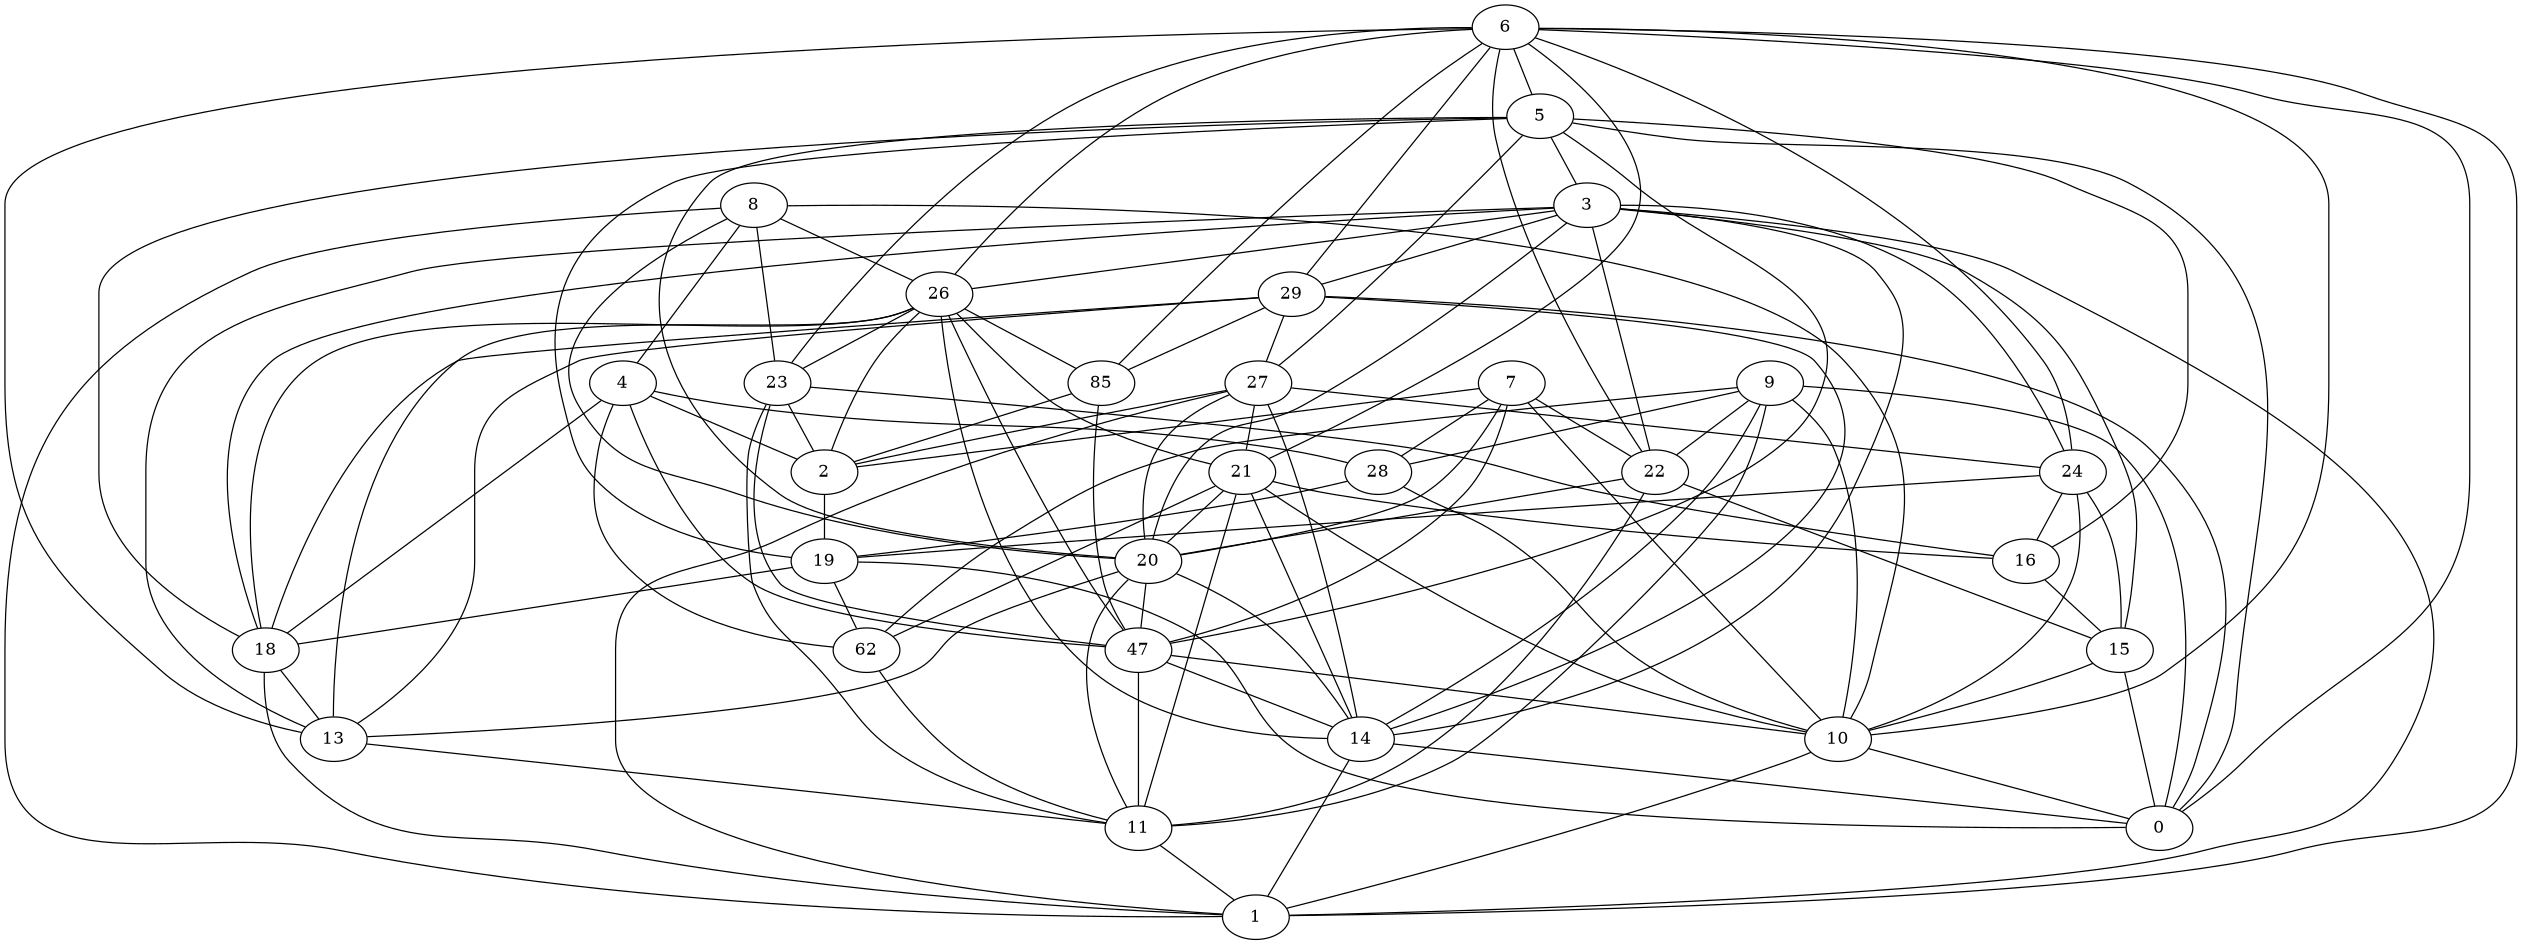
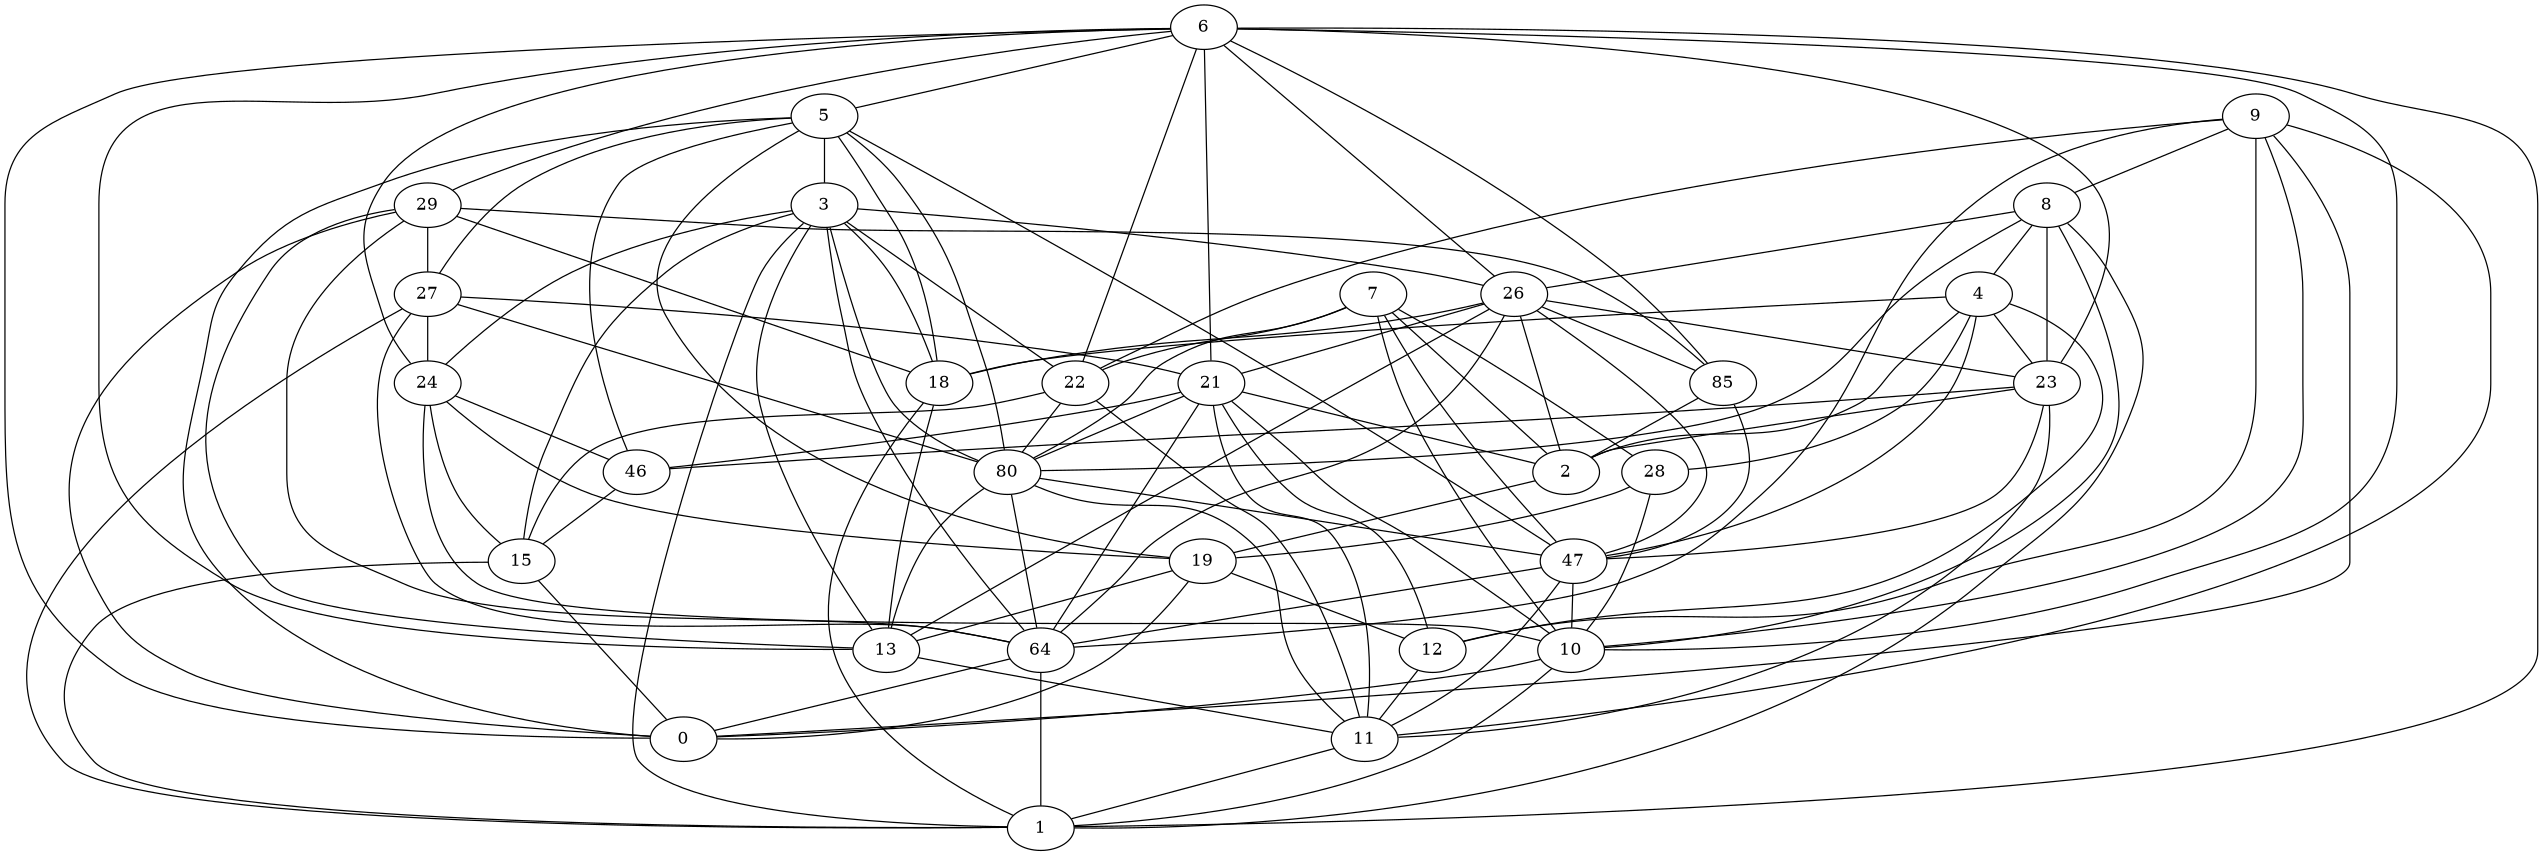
edge "3" -- "29": removed
edge "4" -- "23": added
edge "9" -- "28": now "9" -- "8"
edge "27" -- "2": now "21" -- "2"
node "20": label "20" -> "80"
node "16": label "16" -> "46"
edge "19" -- "18": now "19" -- "13"
node "62": label "62" -> "12"
edge "15" -- "10": now "15" -- "1"
node "14": label "14" -> "64"
